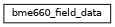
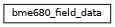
node "bme660_field_data": label "bme660_field_data" -> "bme680_field_data"
